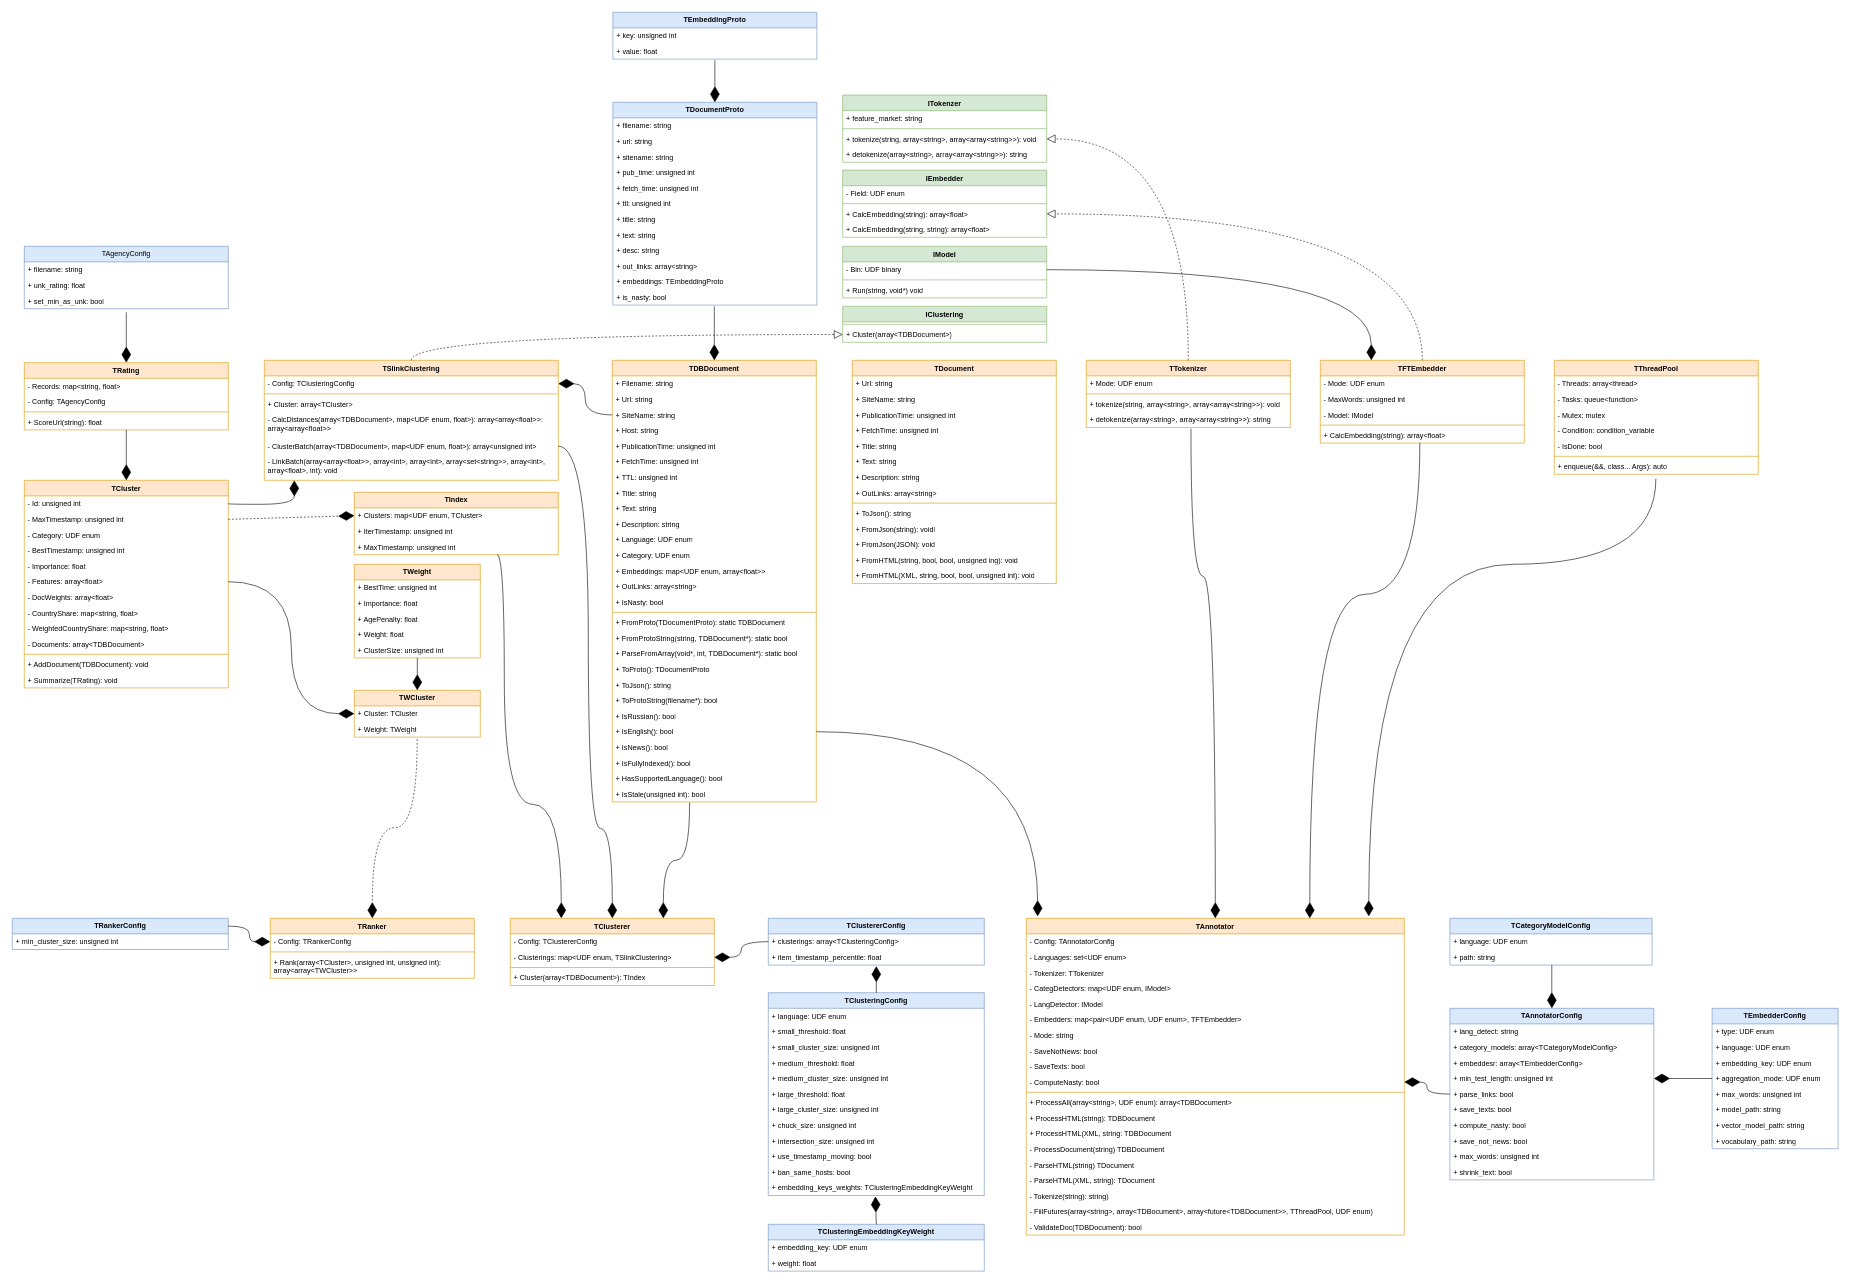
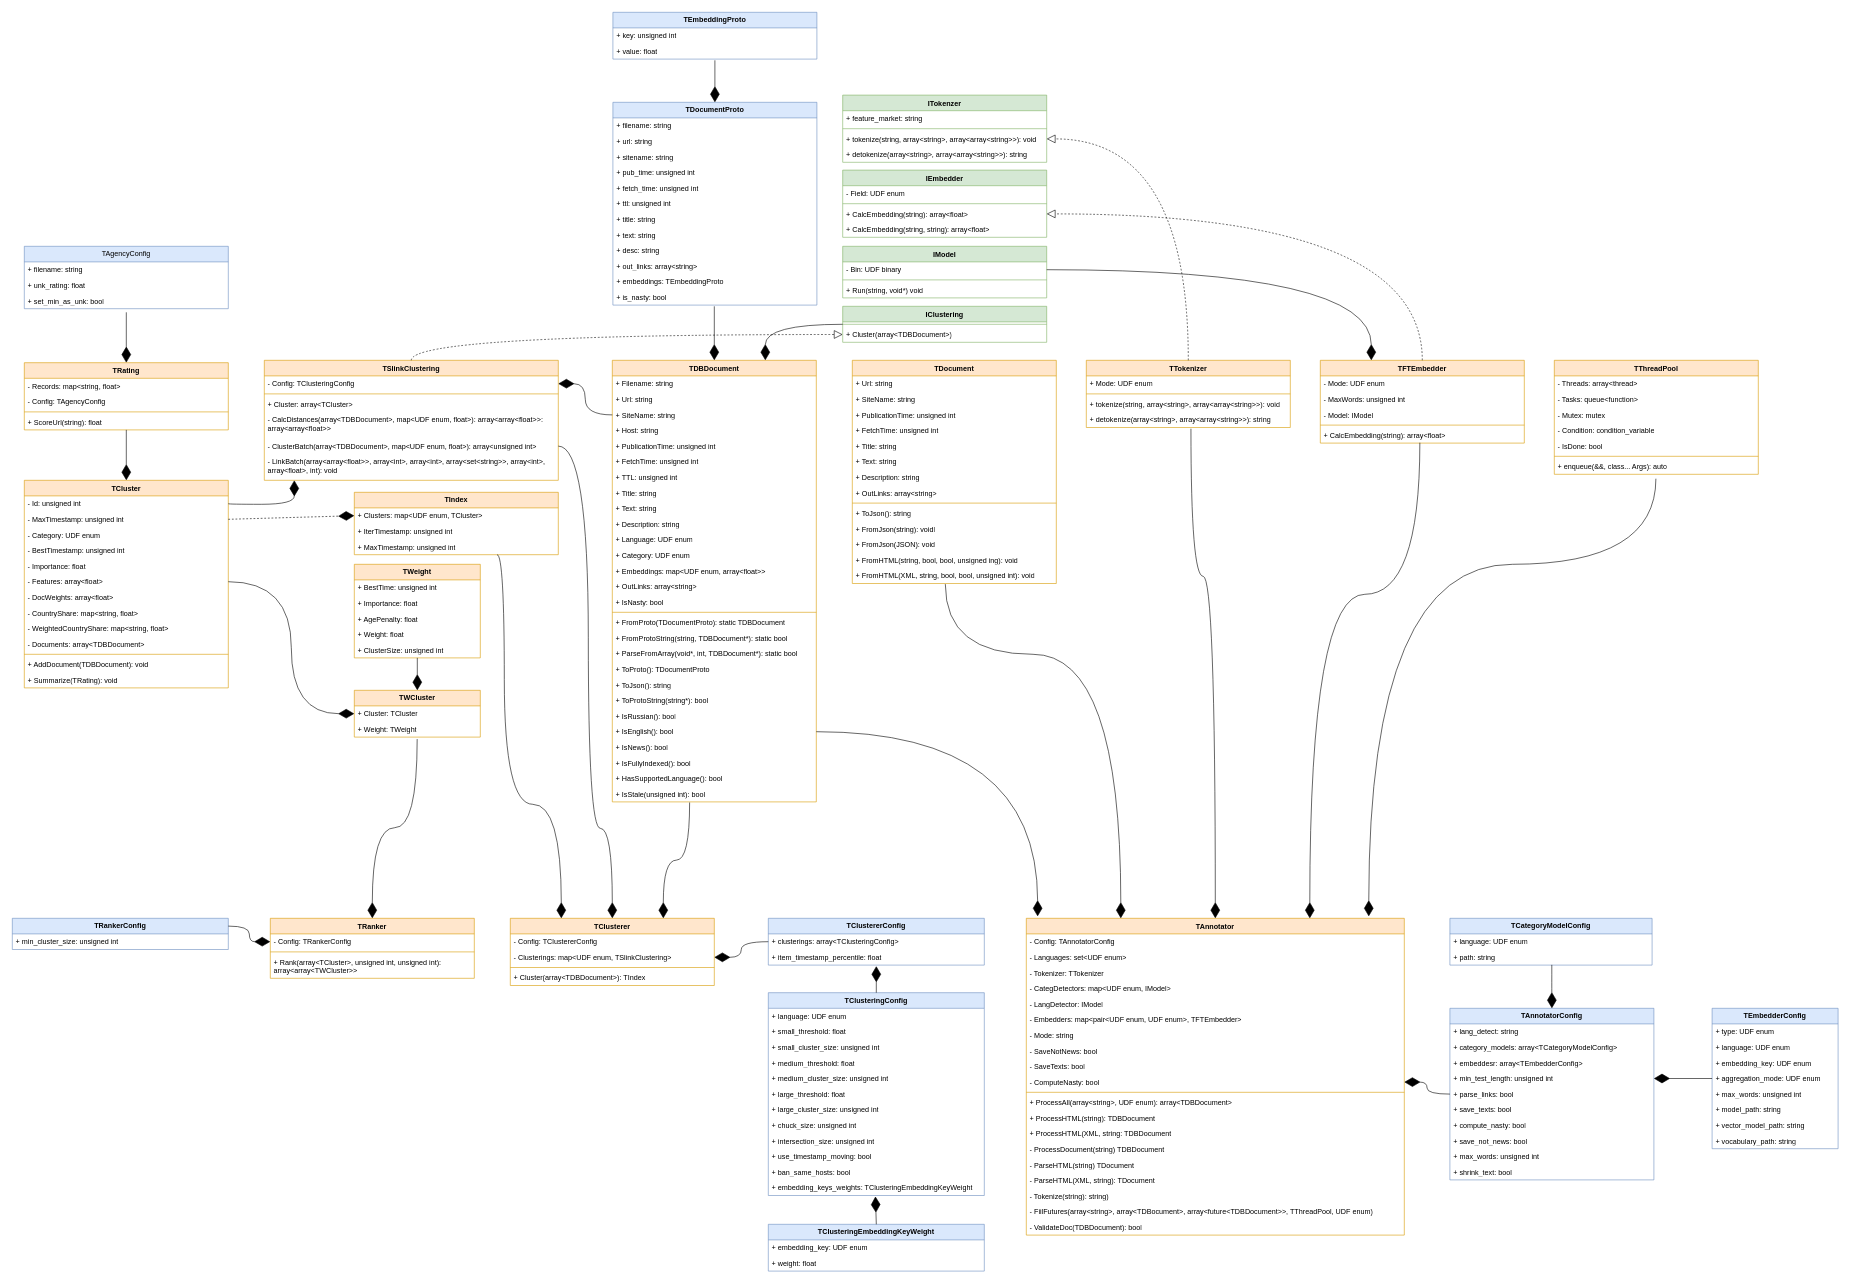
edge "IClustering" -> "TDBDocument": added
node "+ ToProtoString(filename*): bool": label "+ ToProtoString(filename*): bool" -> "+ ToProtoString(string*): bool"
edge "+ FromHTML(XML, string, bool, bool, unsigned int): void" -> "TAnnotator": added
edge "+ Weight: TWeight" -> "TRanker": style dashed -> solid
